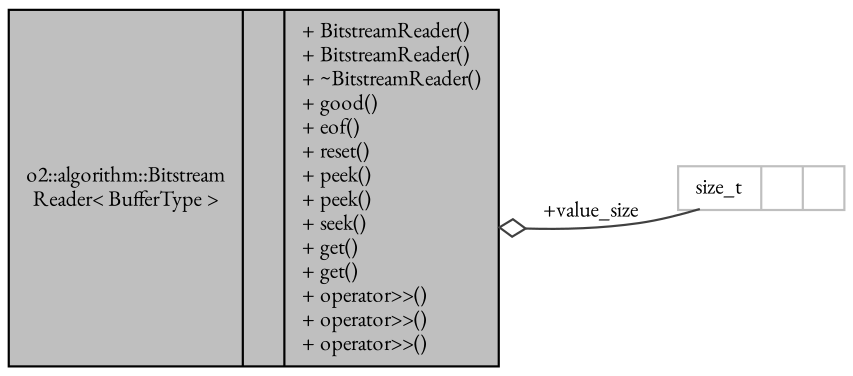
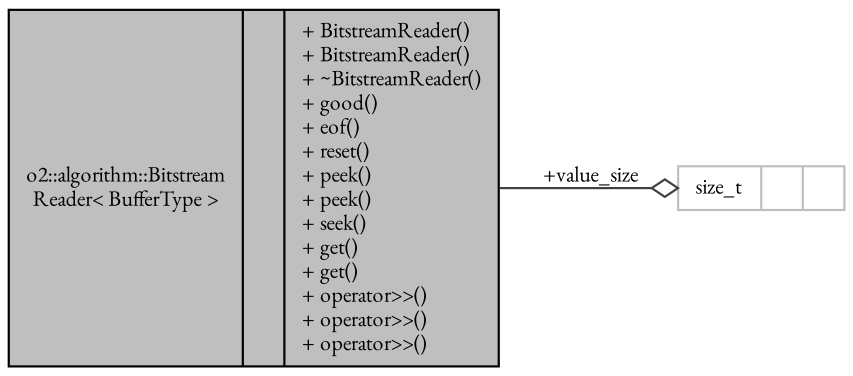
edge "size_t" -> "o2::algorithm::Bitstream": reversed
